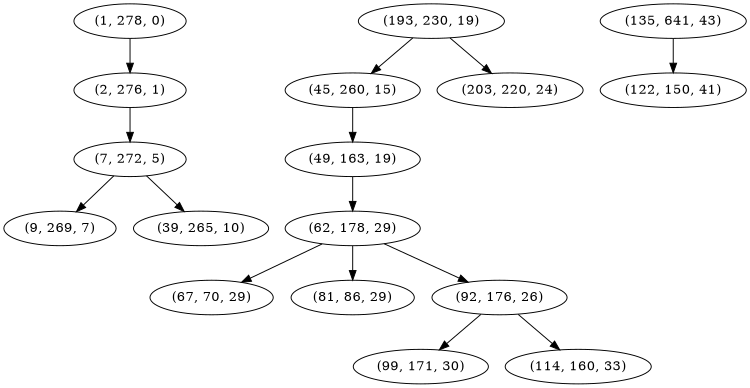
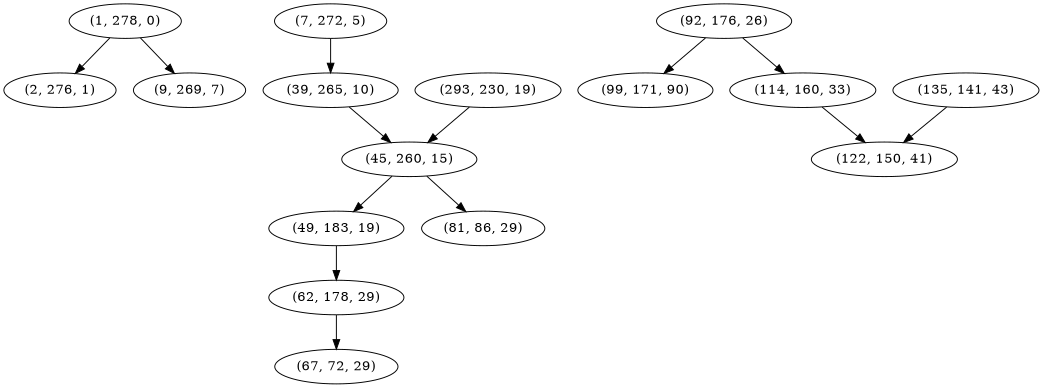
node "(193, 230, 19)": label "(193, 230, 19)" -> "(293, 230, 19)"
node "(135, 641, 43)": label "(135, 641, 43)" -> "(135, 141, 43)"
node "(203, 220, 24)": removed
edge "(2, 276, 1)" -> "(7, 272, 5)": removed
edge "(39, 265, 10)" -> "(45, 260, 15)": added
edge "(114, 160, 33)" -> "(122, 150, 41)": added
node "(49, 163, 19)": label "(49, 163, 19)" -> "(49, 183, 19)"
edge "(7, 272, 5)" -> "(9, 269, 7)": now "(1, 278, 0)" -> "(9, 269, 7)"
edge "(62, 178, 29)" -> "(81, 86, 29)": now "(45, 260, 15)" -> "(81, 86, 29)"
edge "(62, 178, 29)" -> "(92, 176, 26)": removed
node "(67, 70, 29)": label "(67, 70, 29)" -> "(67, 72, 29)"
node "(99, 171, 30)": label "(99, 171, 30)" -> "(99, 171, 90)"
